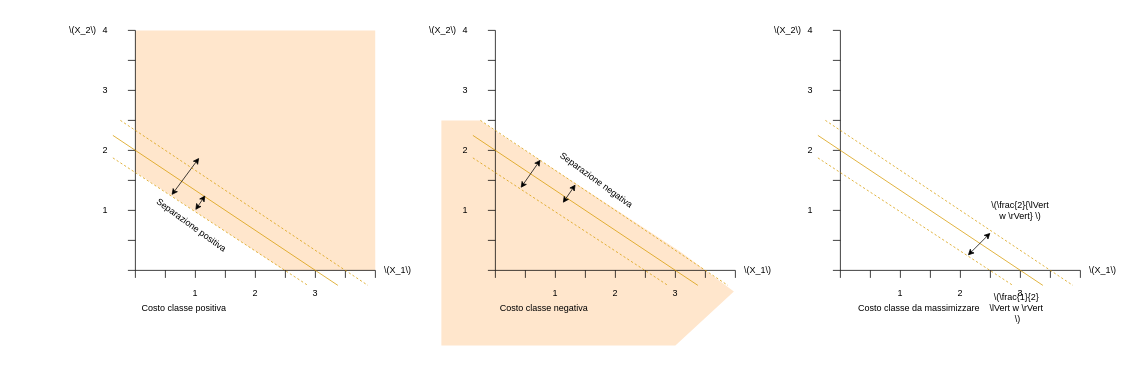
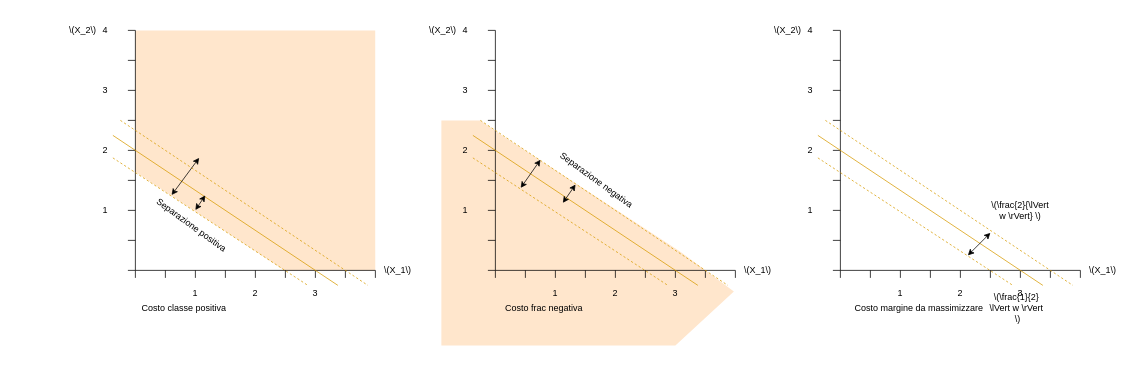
node "Costo classe negativa": label "Costo classe negativa" -> "Costo frac negativa"
node "Costo classe da massimizzare": label "Costo classe da massimizzare" -> "Costo margine da massimizzare"
